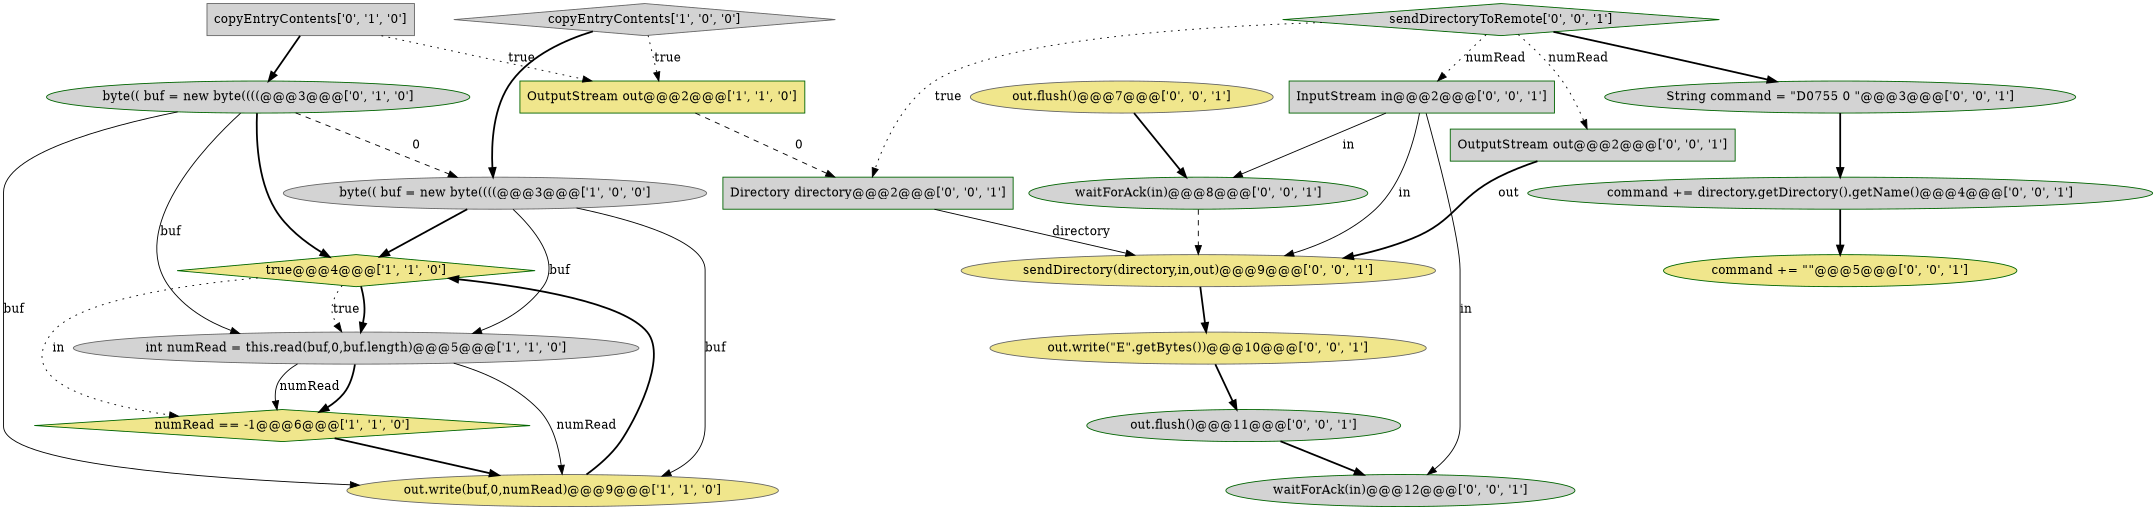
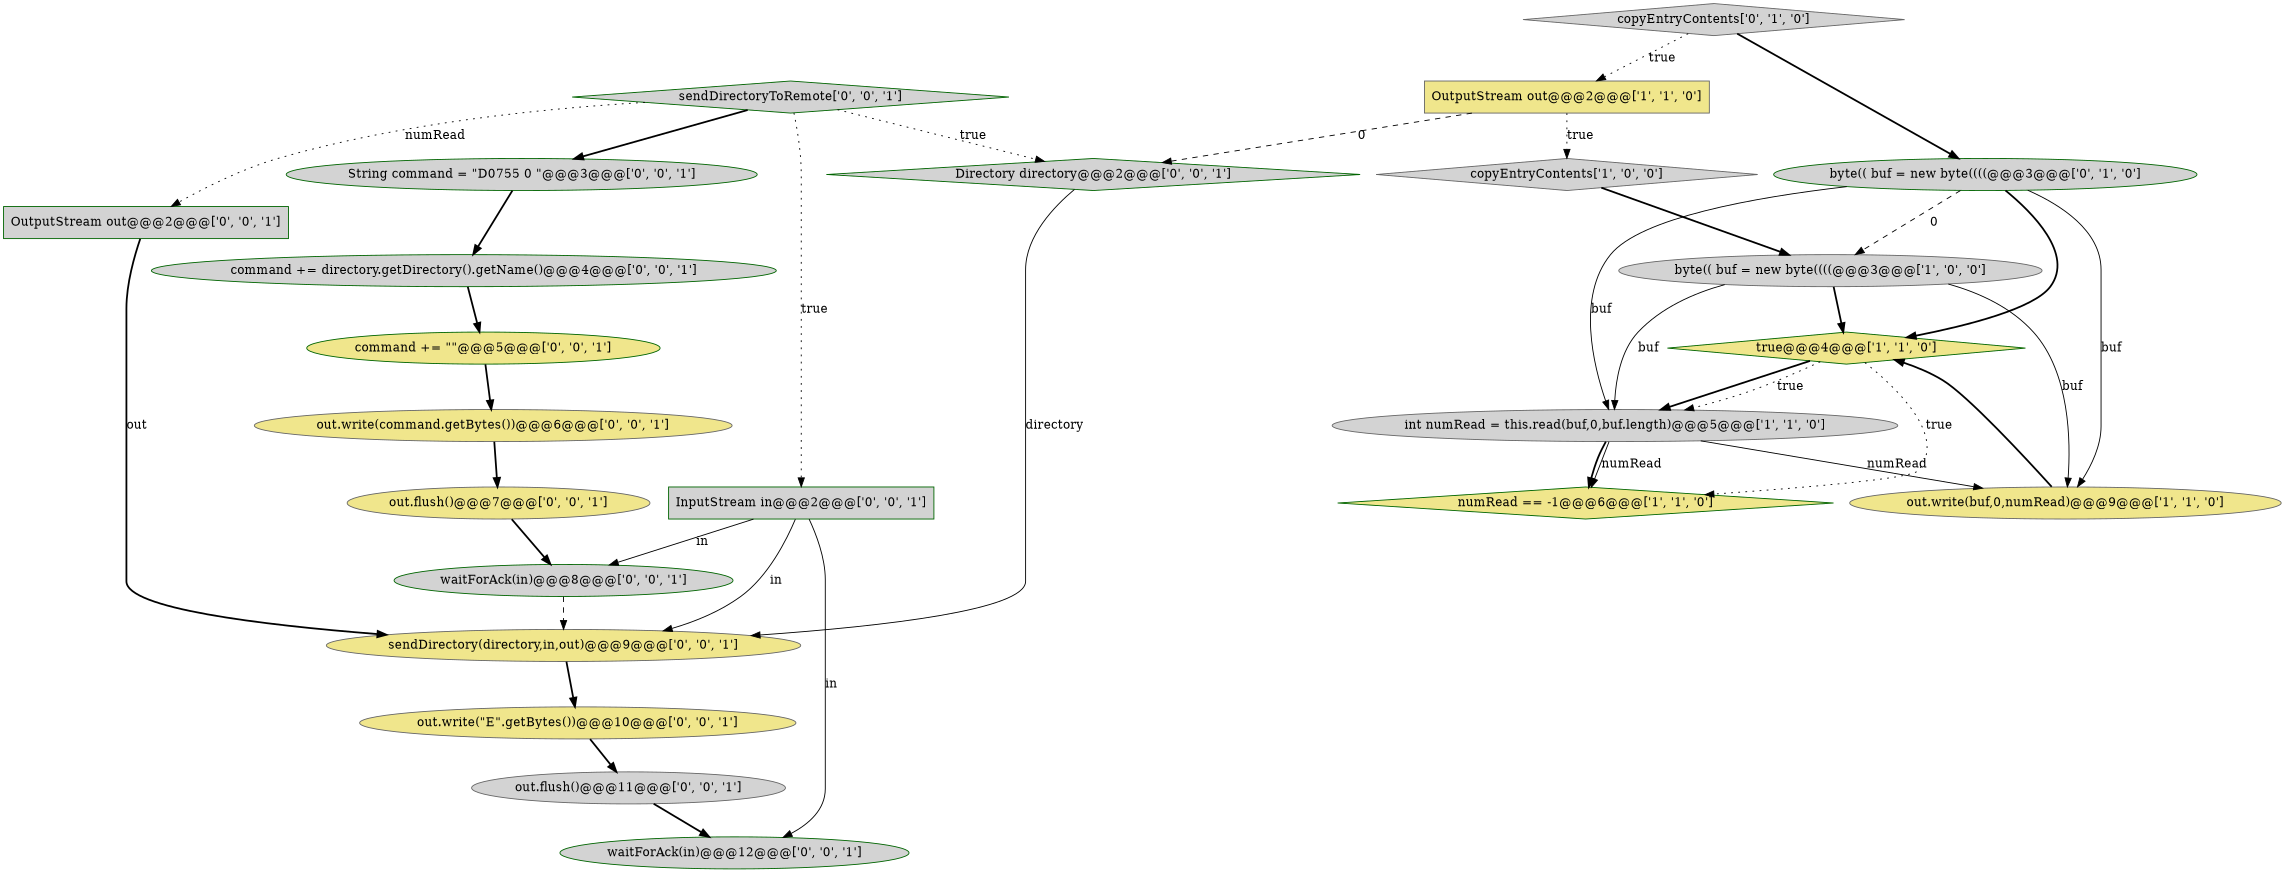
node "copyEntryContents['0', '1', '0']": shape box -> diamond
edge "copyEntryContents['1', '0', '0']" -> "OutputStream out@@@2@@@['1', '1', '0']": reversed
edge "sendDirectoryToRemote['0', '0', '1']" -> "InputStream in@@@2@@@['0', '0', '1']": label "numRead" -> "true"
node "OutputStream out@@@2@@@['1', '1', '0']": color darkgreen -> gray40
node "Directory directory@@@2@@@['0', '0', '1']": shape box -> diamond
edge "true@@@4@@@['1', '1', '0']" -> "numRead == -1@@@6@@@['1', '1', '0']": label "in" -> "true"
node "out.write(command.getBytes())@@@6@@@['0', '0', '1']": added
node "out.flush()@@@11@@@['0', '0', '1']": color darkgreen -> gray40
edge "numRead == -1@@@6@@@['1', '1', '0']" -> "out.write(buf,0,numRead)@@@9@@@['1', '1', '0']": removed
